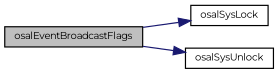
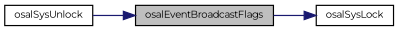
edge "osalEventBroadcastFlags" -> "osalSysUnlock": reversed
